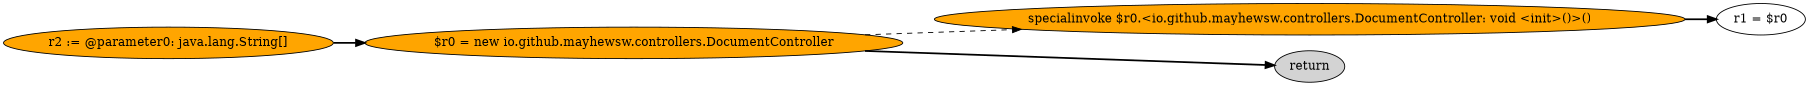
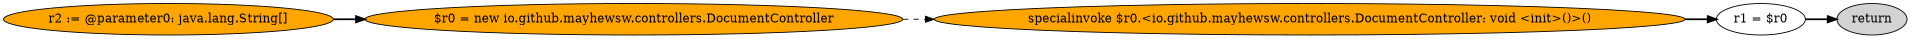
edge "$r0 = new io.github.mayhewsw.controllers.DocumentController" -> "return": now "r1 = $r0" -> "return"
